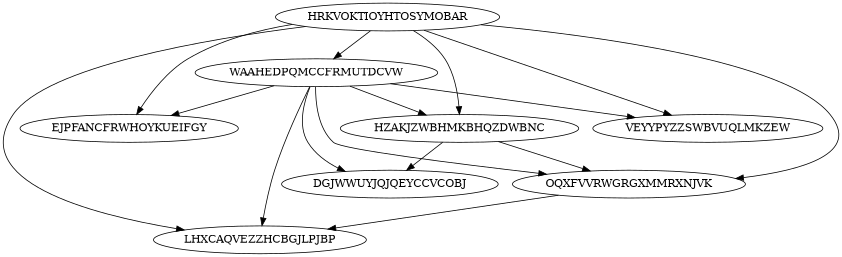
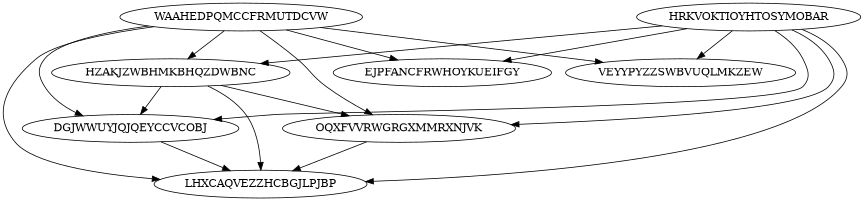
edge "HRKVOKTIOYHTOSYMOBAR" -> "WAAHEDPQMCCFRMUTDCVW": now "HRKVOKTIOYHTOSYMOBAR" -> "DGJWWUYJQJQEYCCVCOBJ"
edge "HZAKJZWBHMKBHQZDWBNC" -> "LHXCAQVEZZHCBGJLPJBP": added
edge "DGJWWUYJQJQEYCCVCOBJ" -> "LHXCAQVEZZHCBGJLPJBP": added
